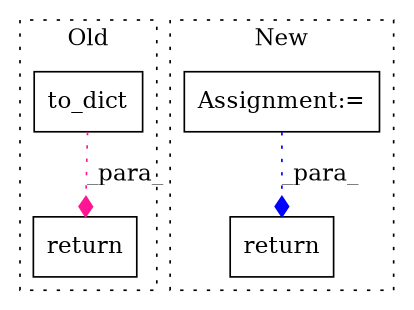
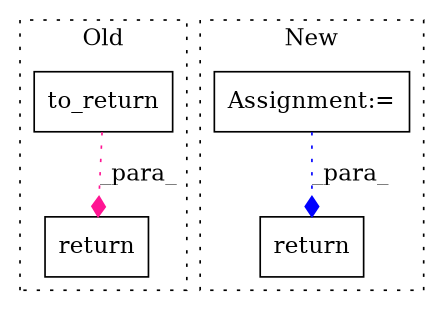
node "to_dict": label "to_dict" -> "to_return"
